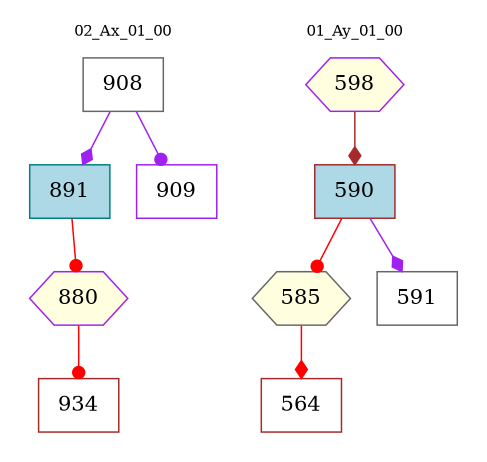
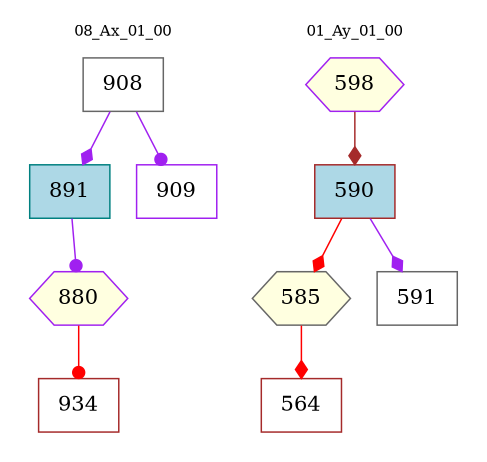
cluster "02_Ax_01_00": label "02_Ax_01_00" -> "08_Ax_01_00"
edge "891" -> "880": color red -> purple
edge "590" -> "585": arrowhead dot -> diamond
